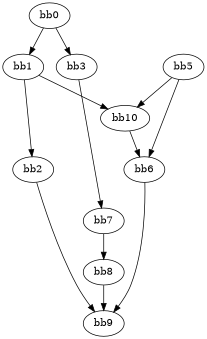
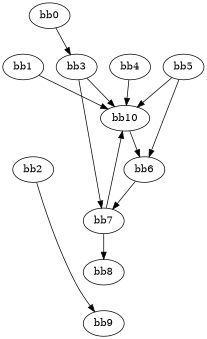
edge "bb0" -> "bb1": removed
node "bb4": added
edge "bb3" -> "bb10": added
edge "bb1" -> "bb2": removed
edge "bb7" -> "bb10": added
edge "bb6" -> "bb9": now "bb6" -> "bb7"
edge "bb8" -> "bb9": removed
